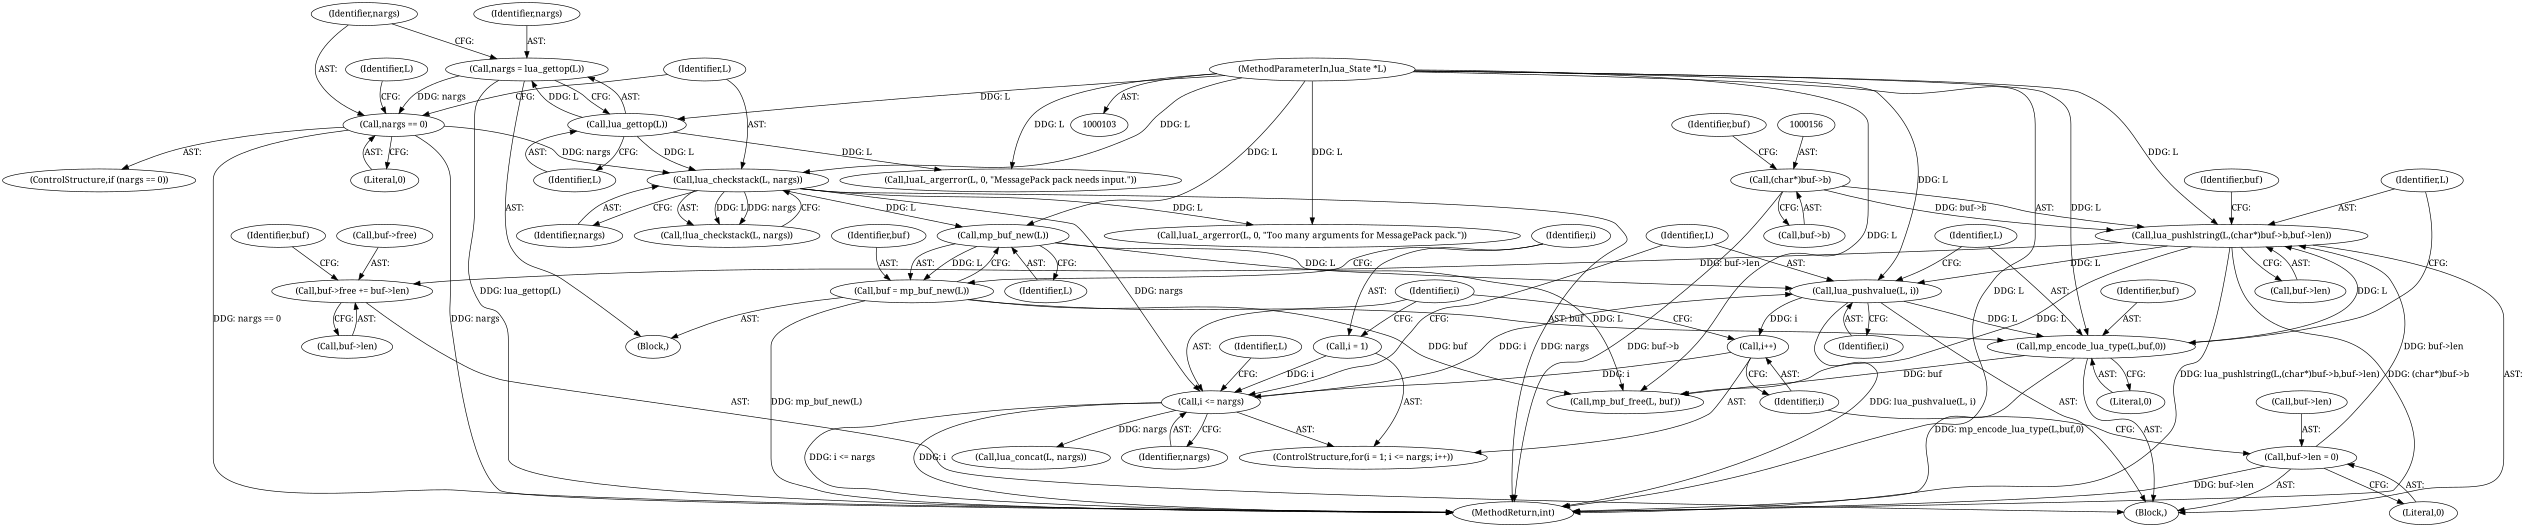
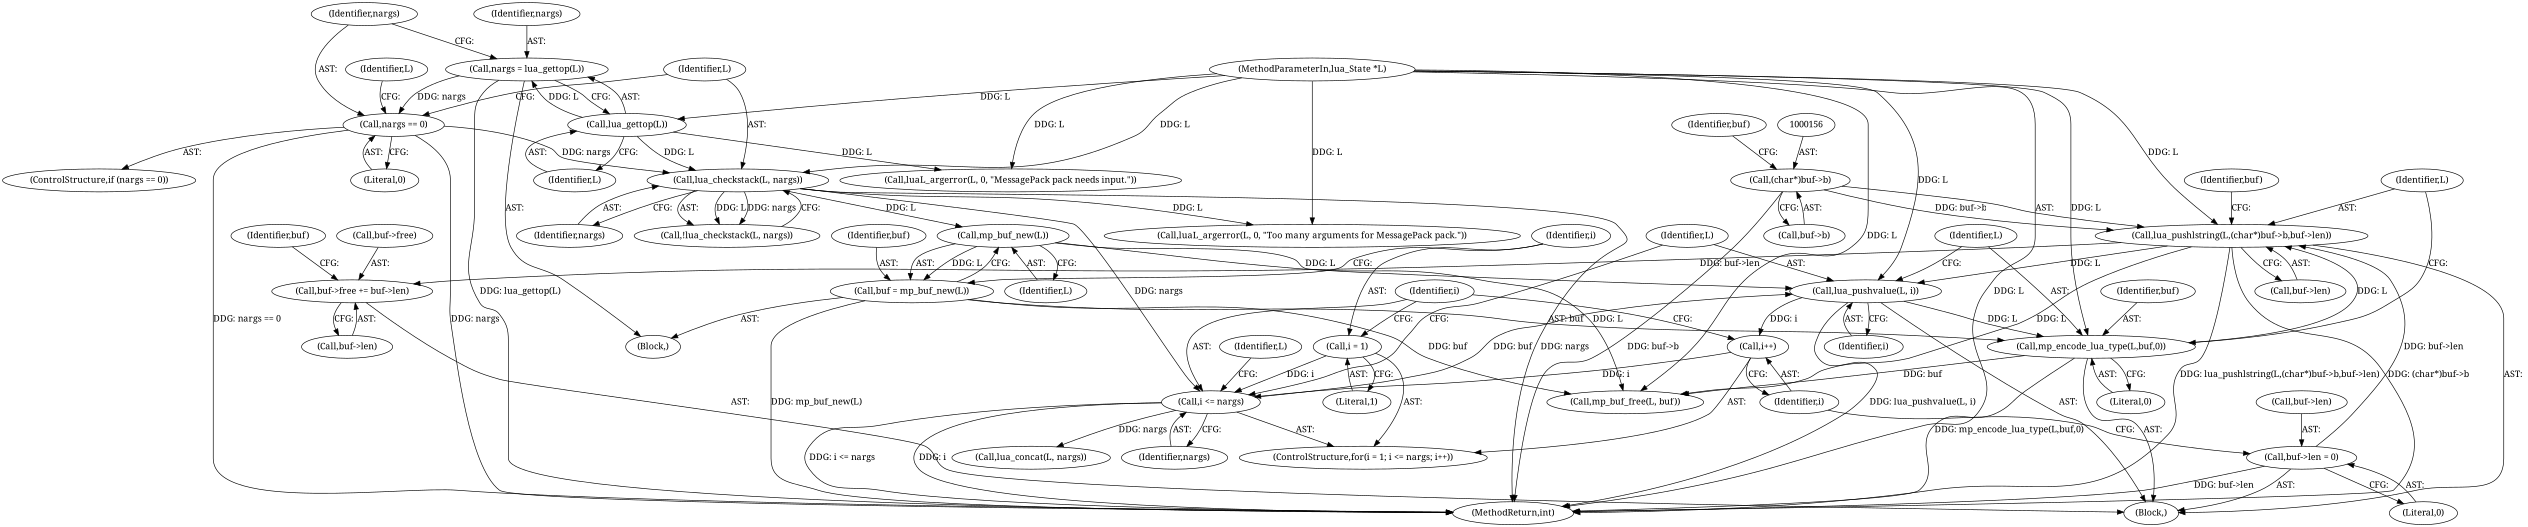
node "1000103": removed
edge "(MethodParameterIn,lua_State *L)" -> "(Call,mp_buf_new(L))": removed, label "DDG: L"
edge "(Call,i <= nargs)" -> "(Call,lua_pushvalue(L, i))": label "DDG: i" -> "DDG: buf"
node "(Literal,1)": added
